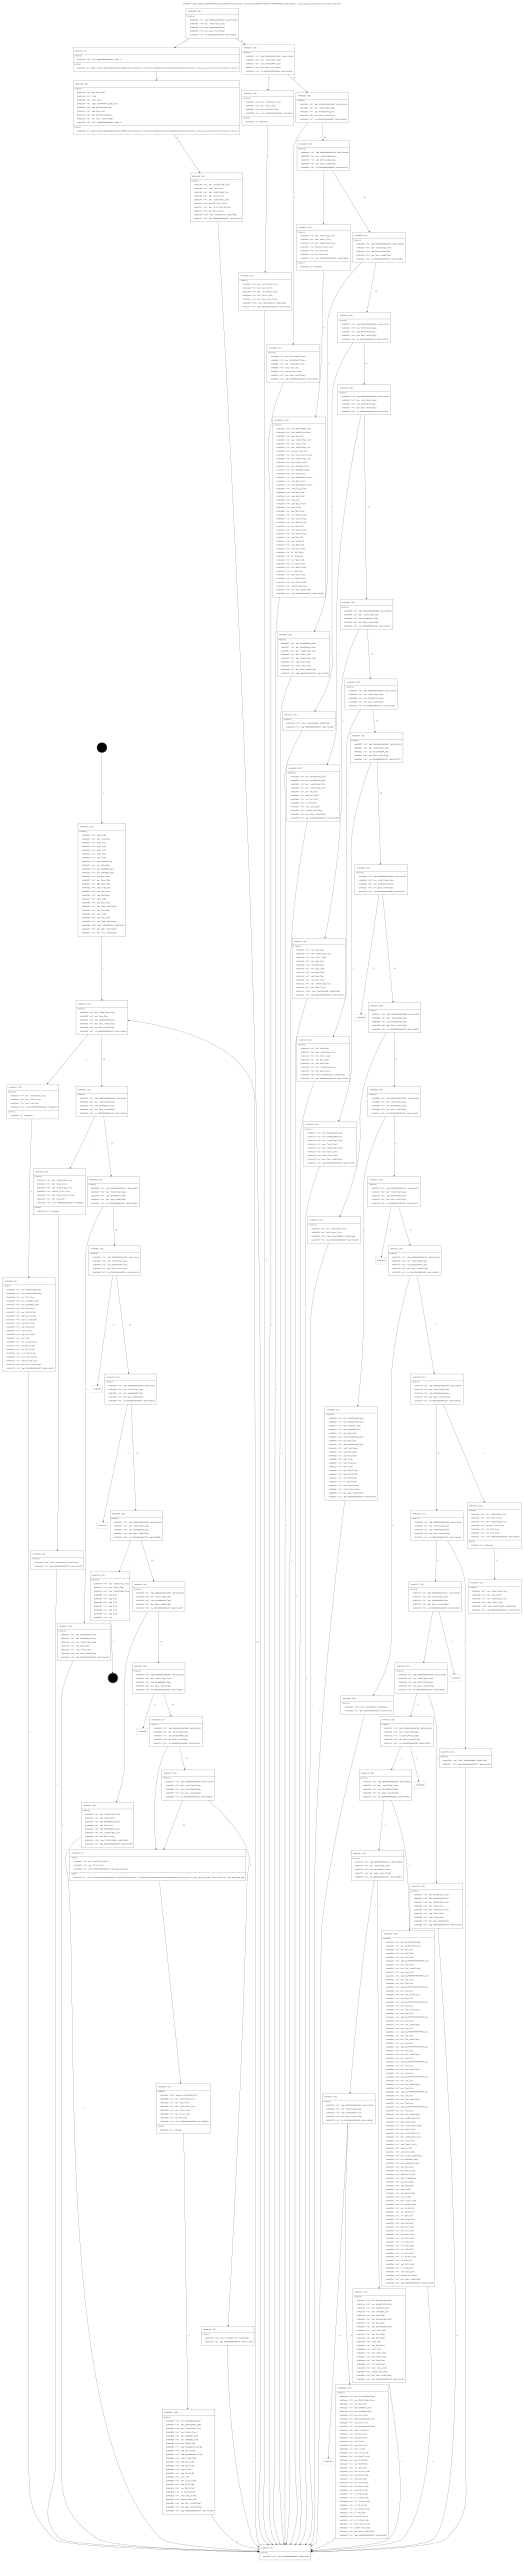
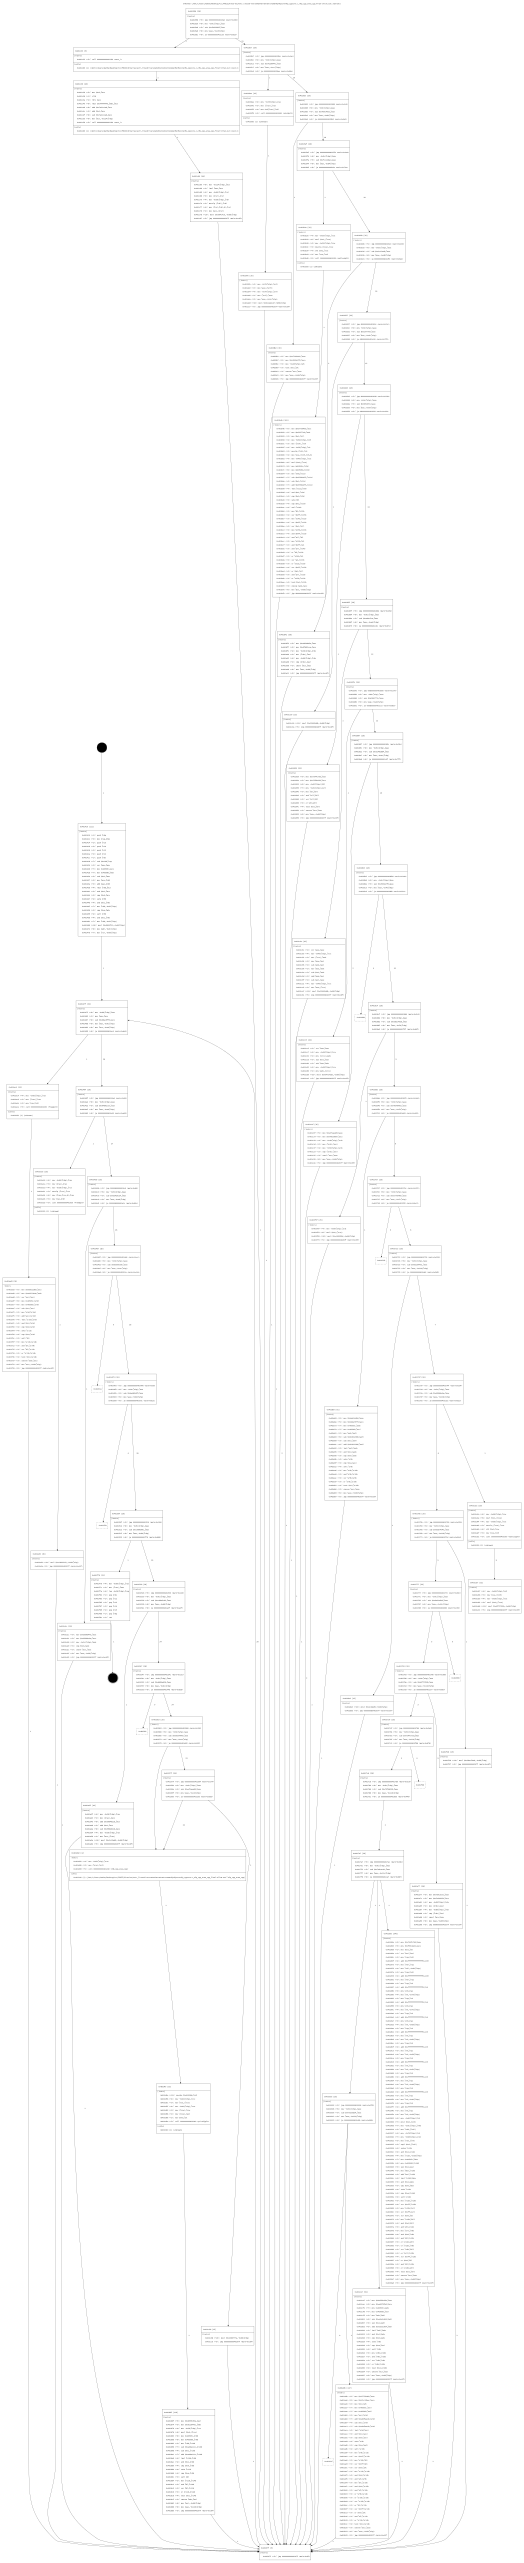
edge "0x4017cb [28]" -> "0x40185e [340]": now "0x4017e7 [28]" -> "0x40185e [340]"
